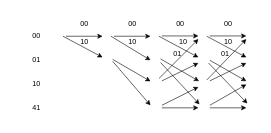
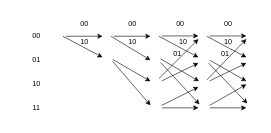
node "41": label "41" -> "11"
